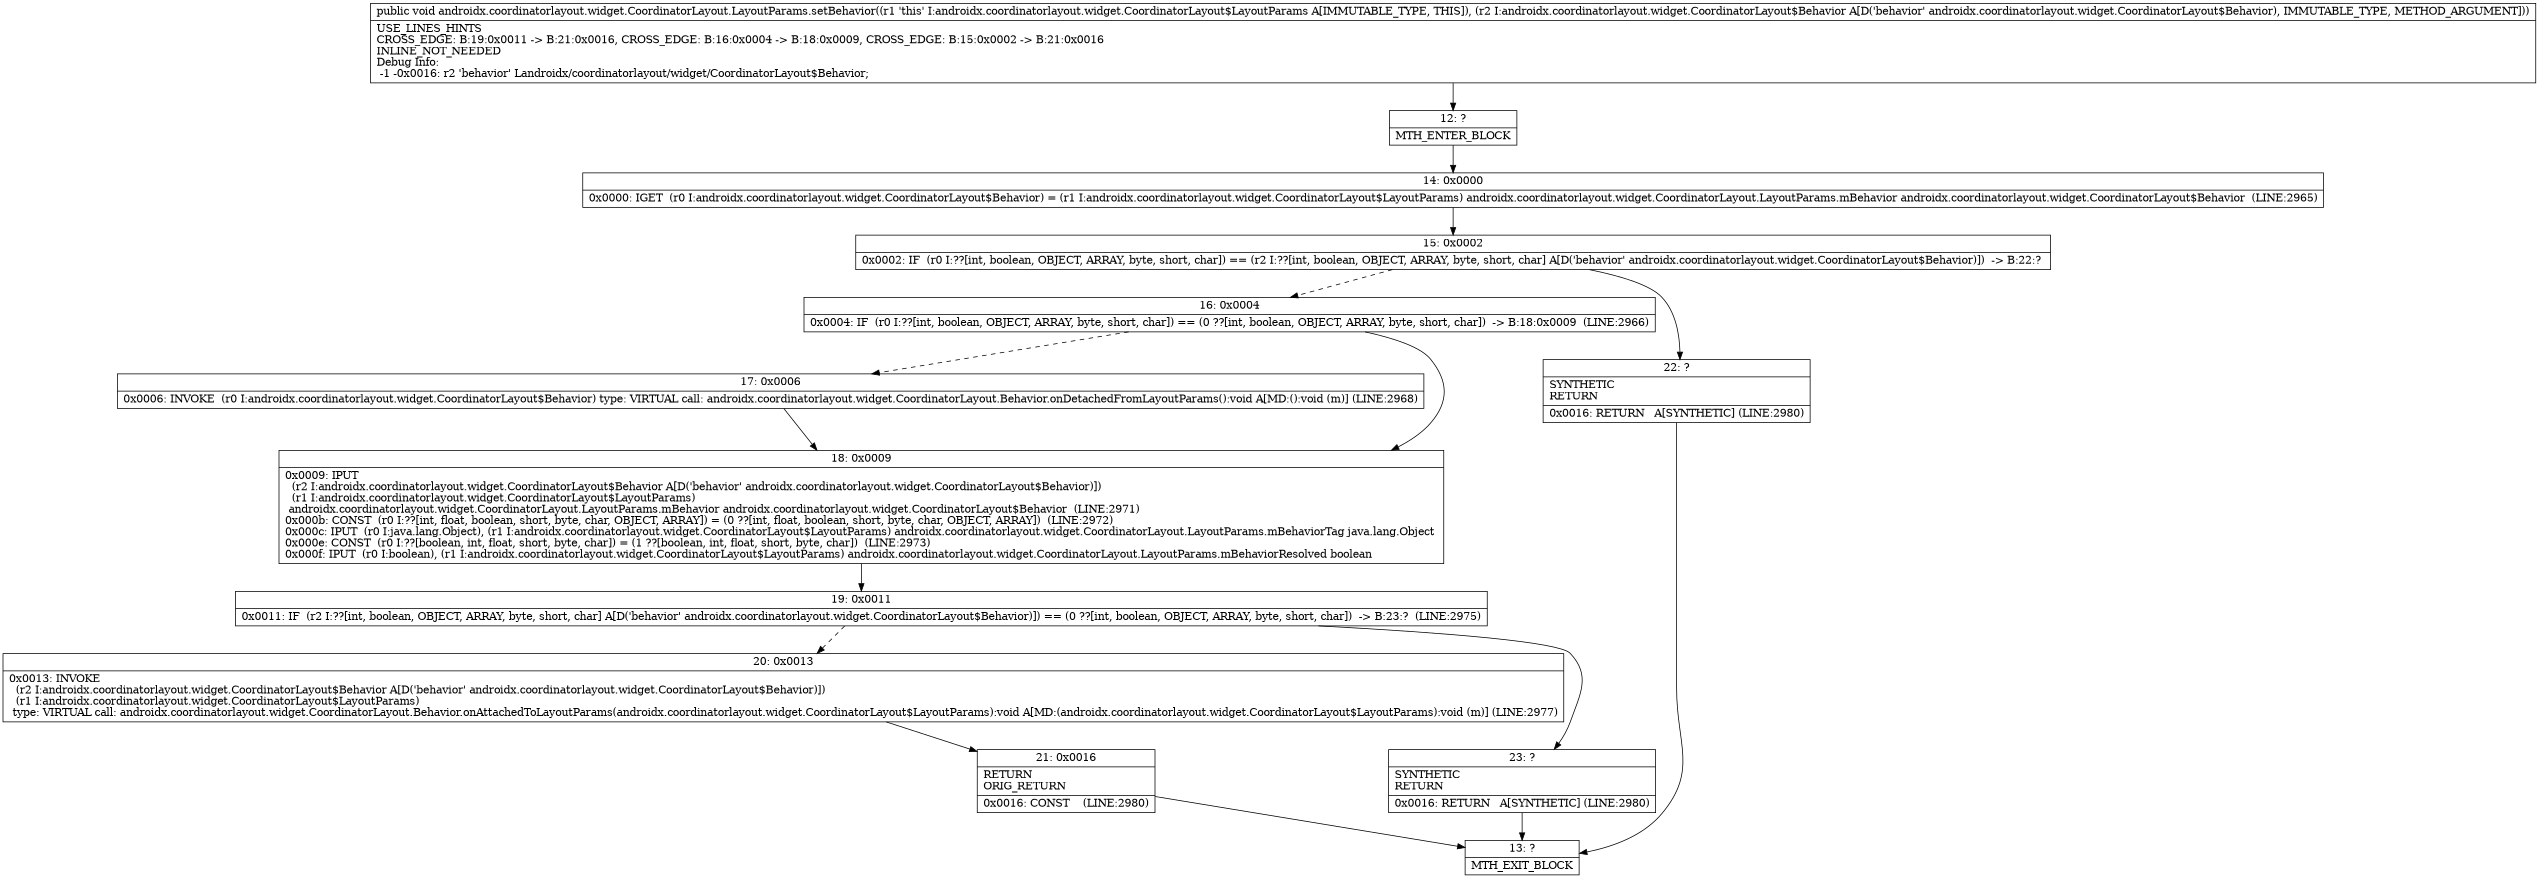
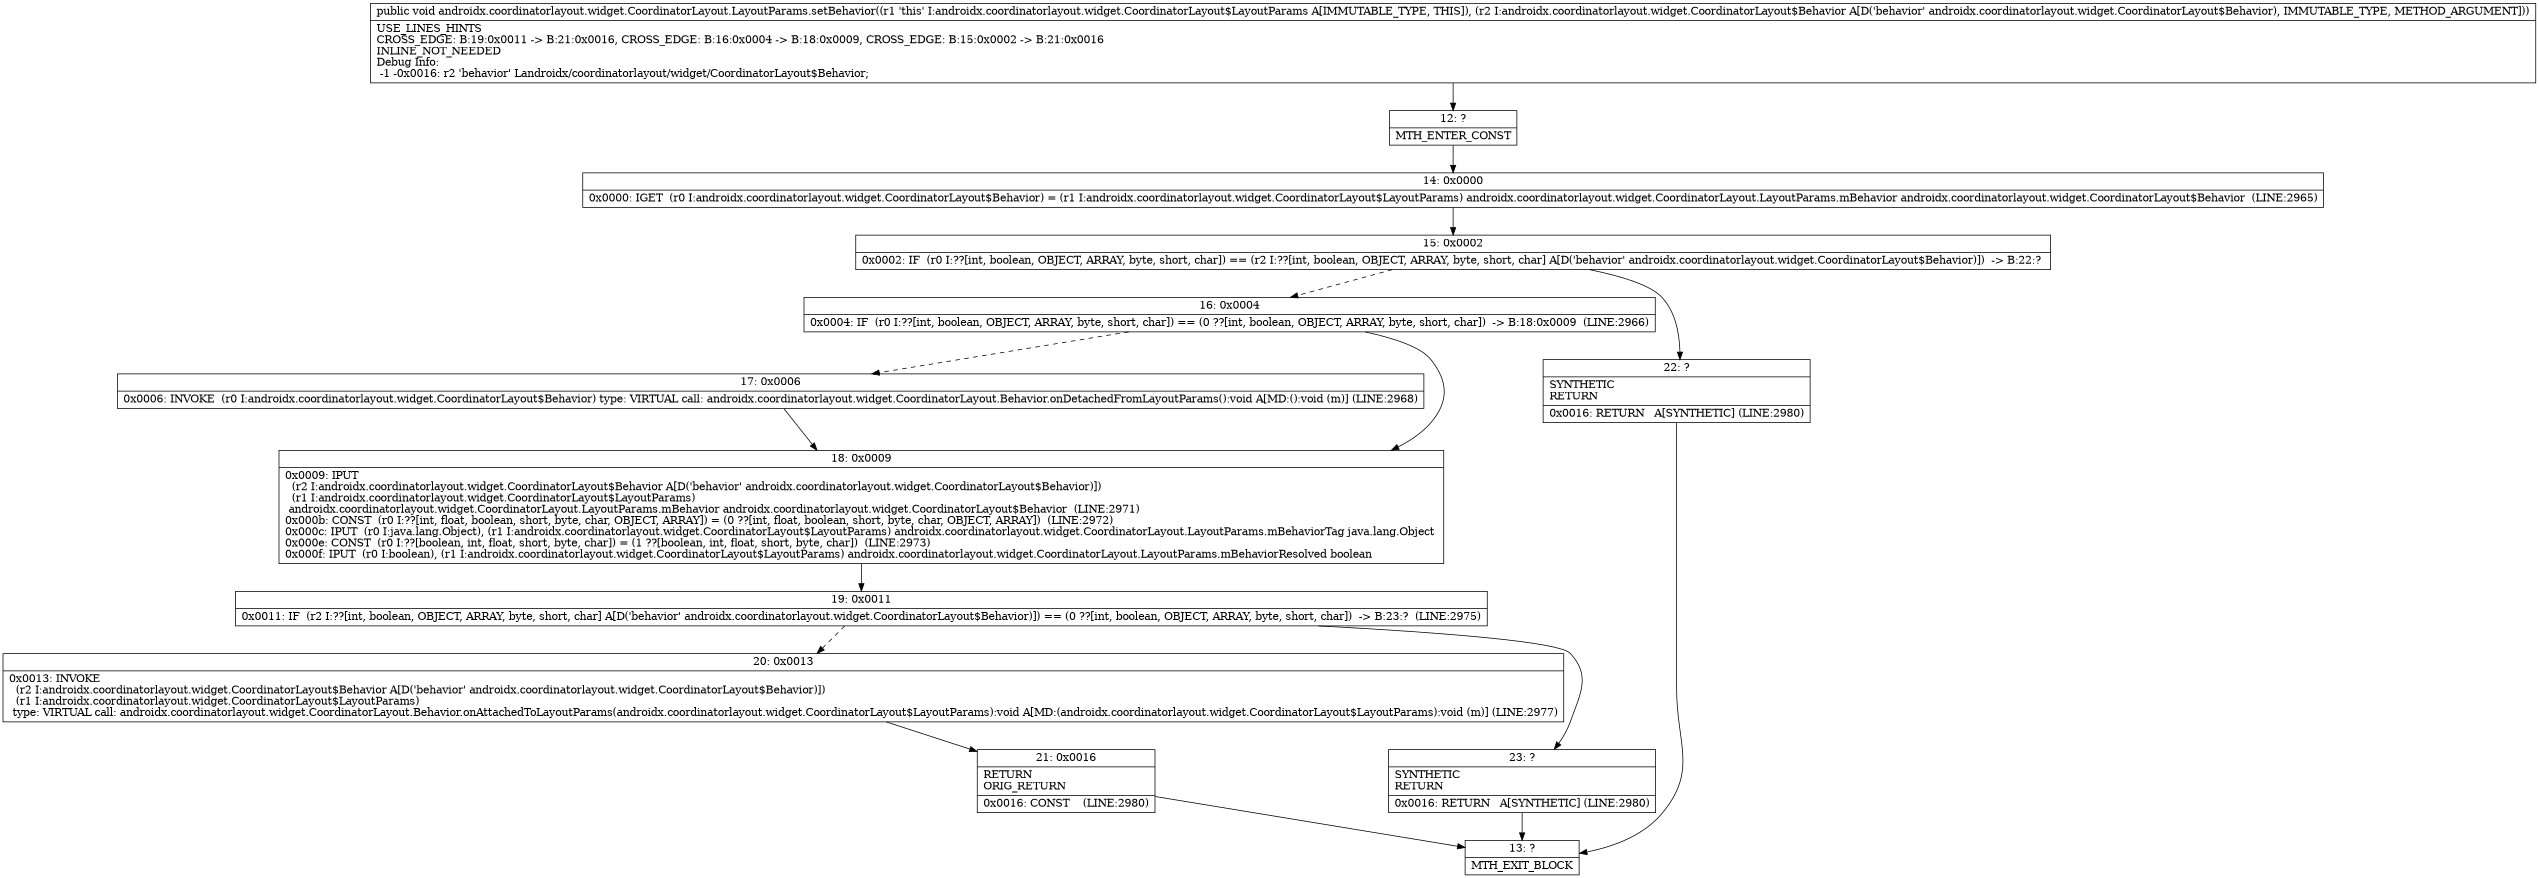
node "12: ?": text "MTH_ENTER_BLOCK" -> "MTH_ENTER_CONST"
